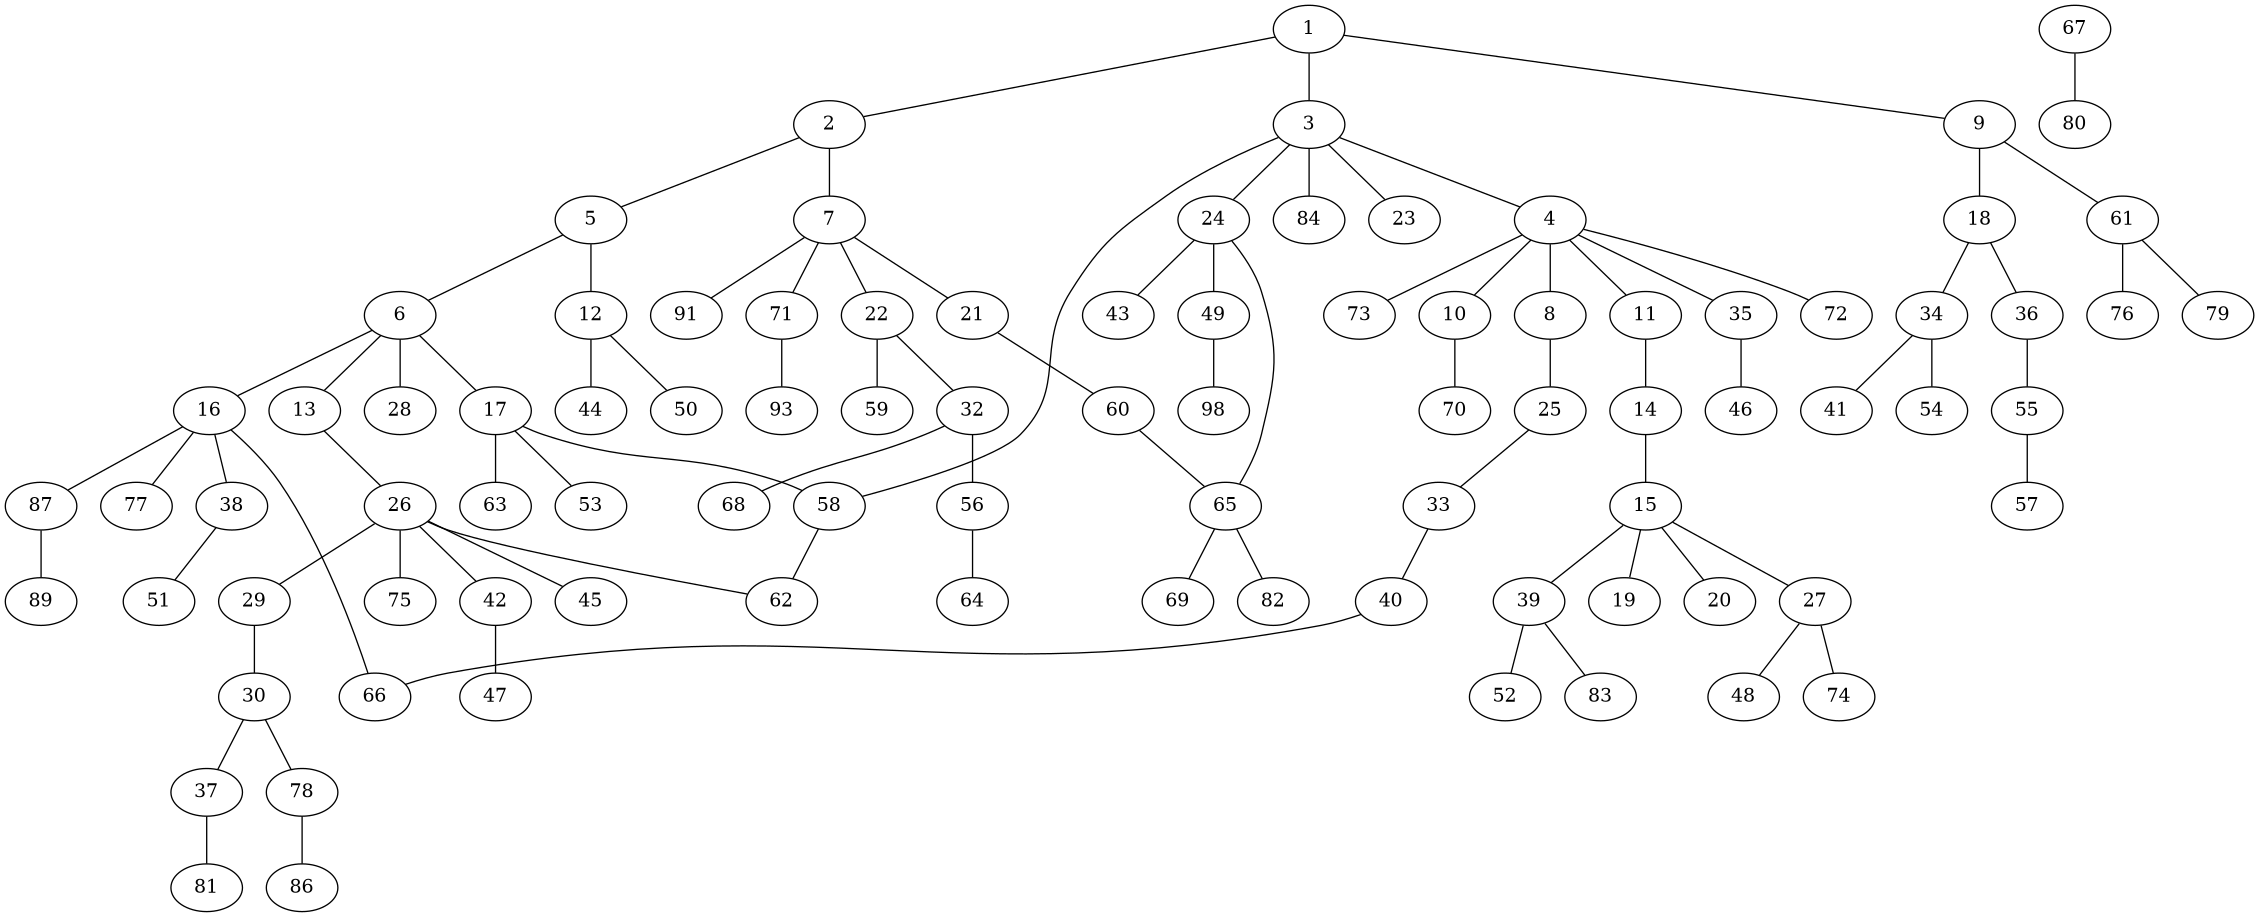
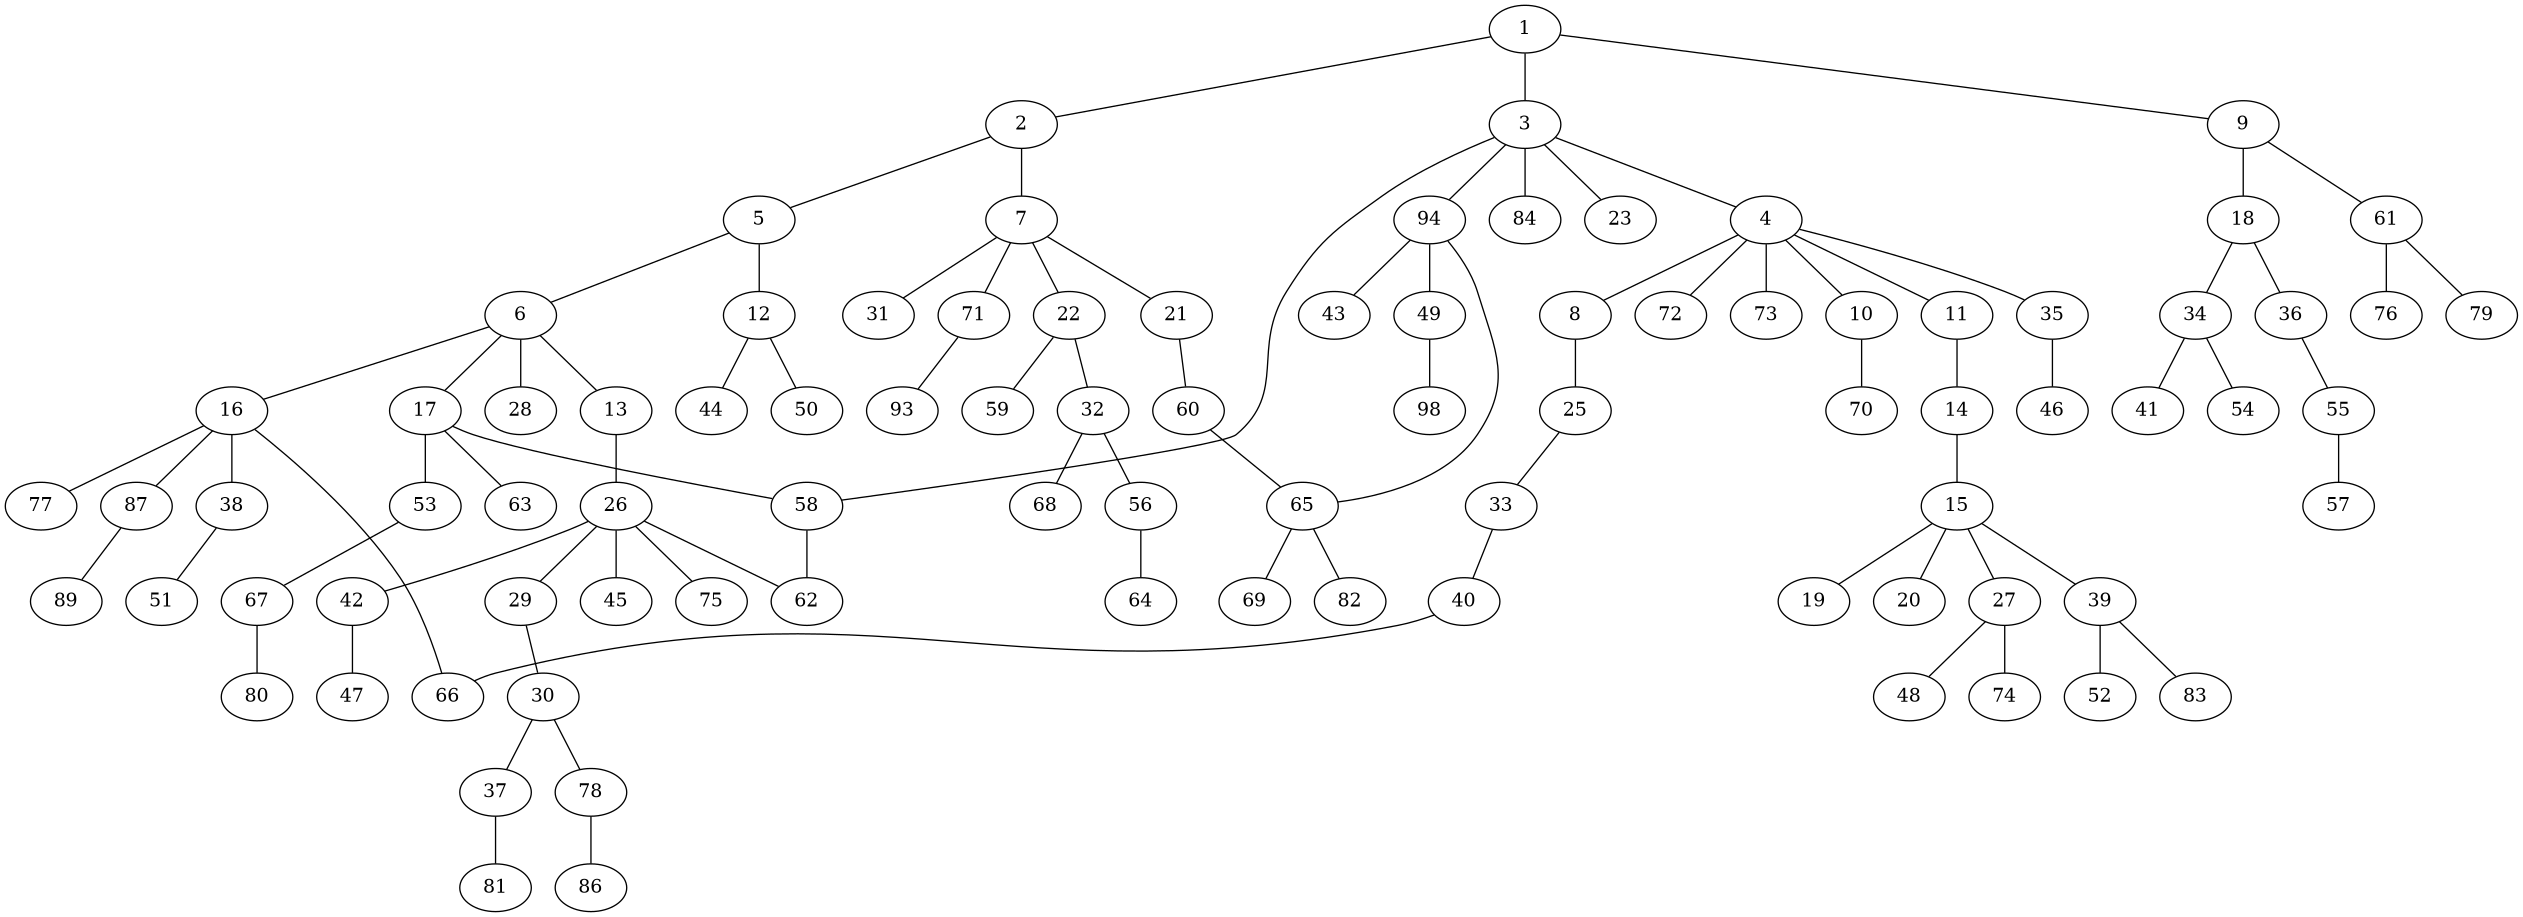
node "24": label "24" -> "94"
node "91": label "91" -> "31"
edge "53" -- "67": added
